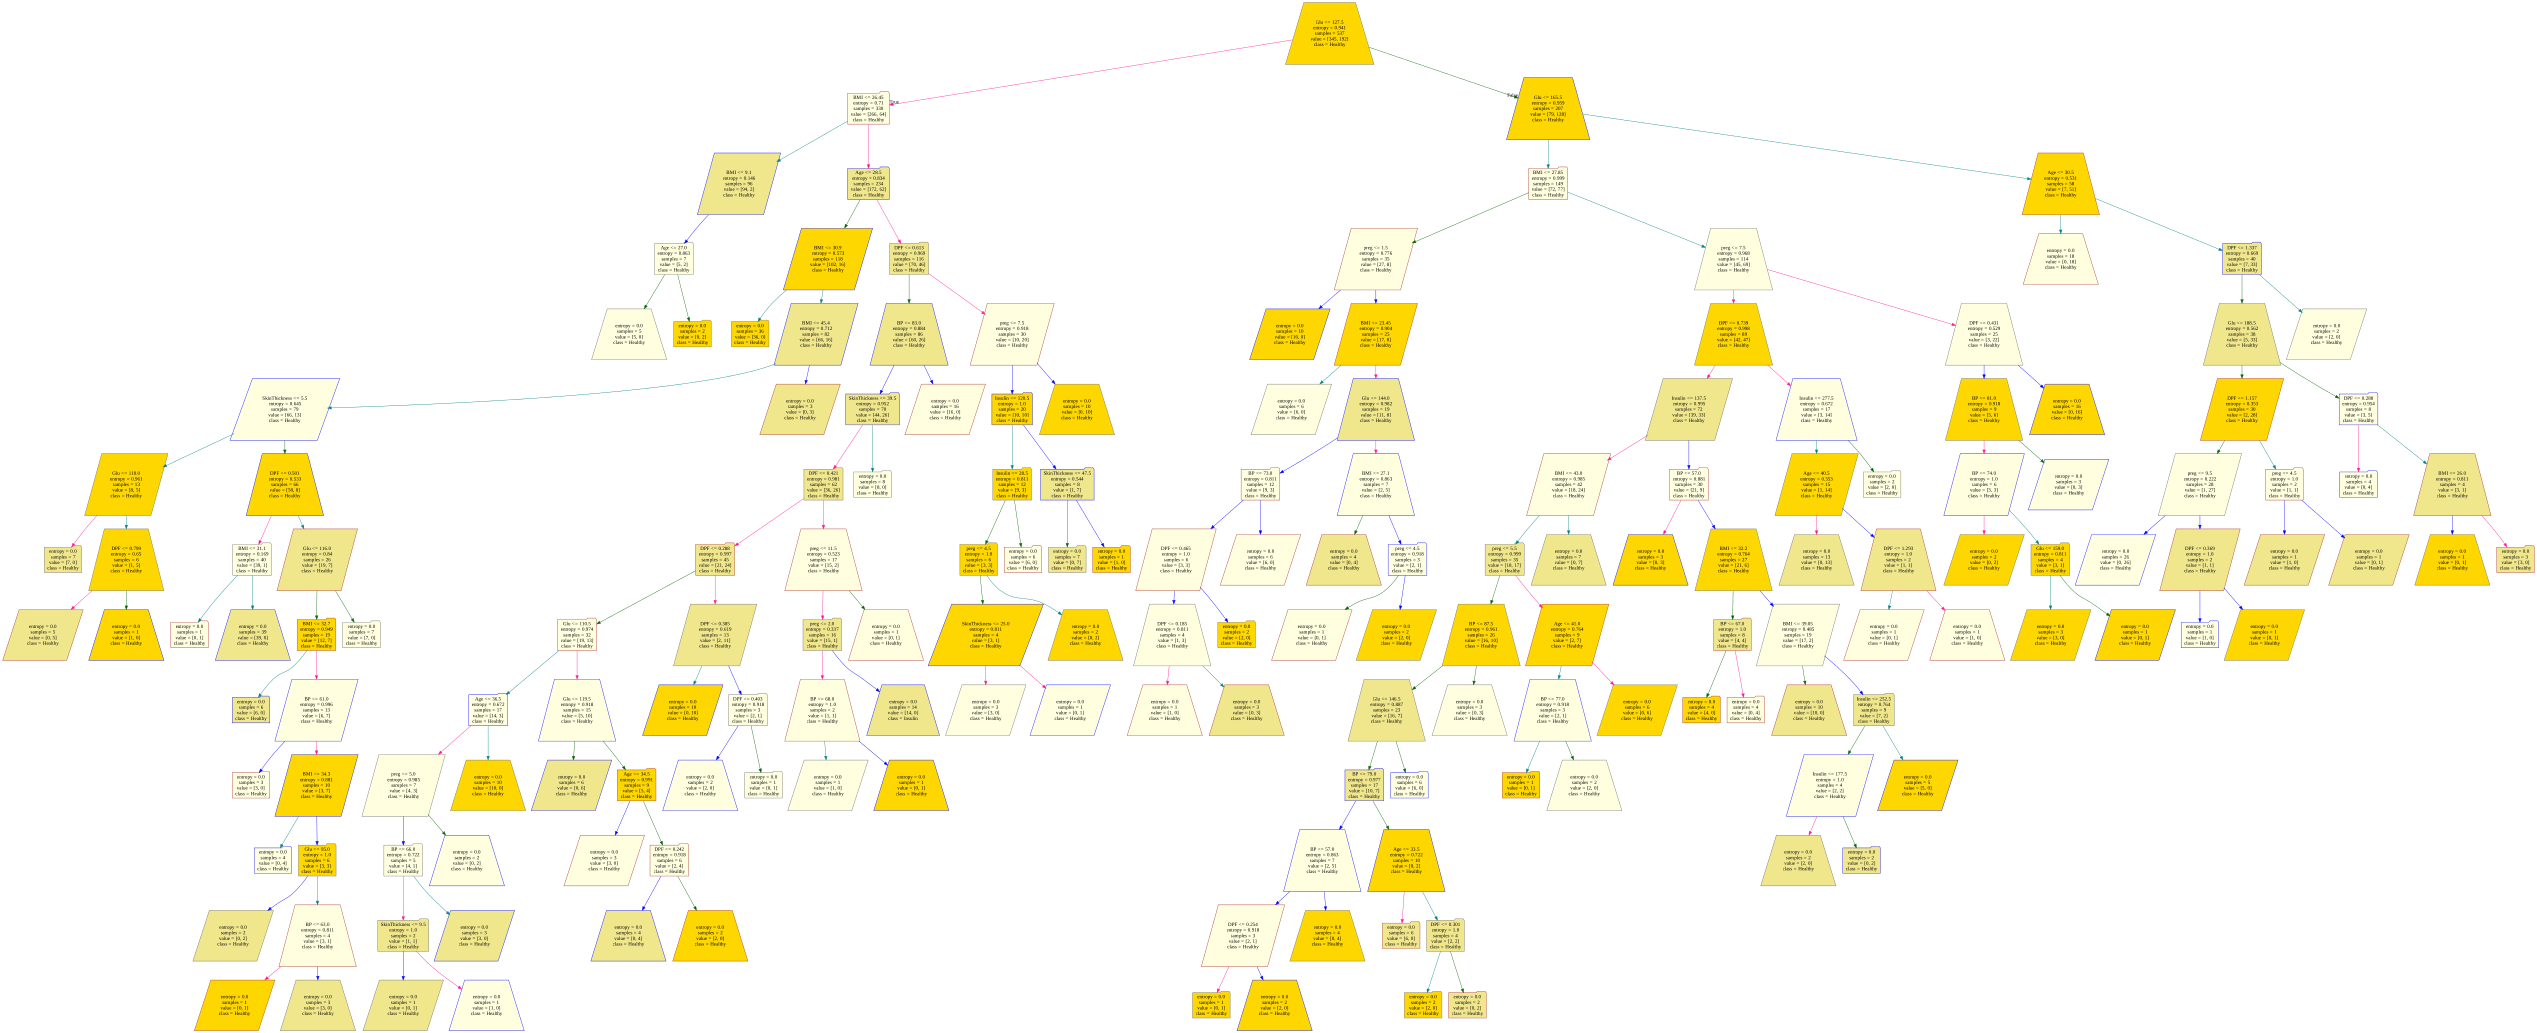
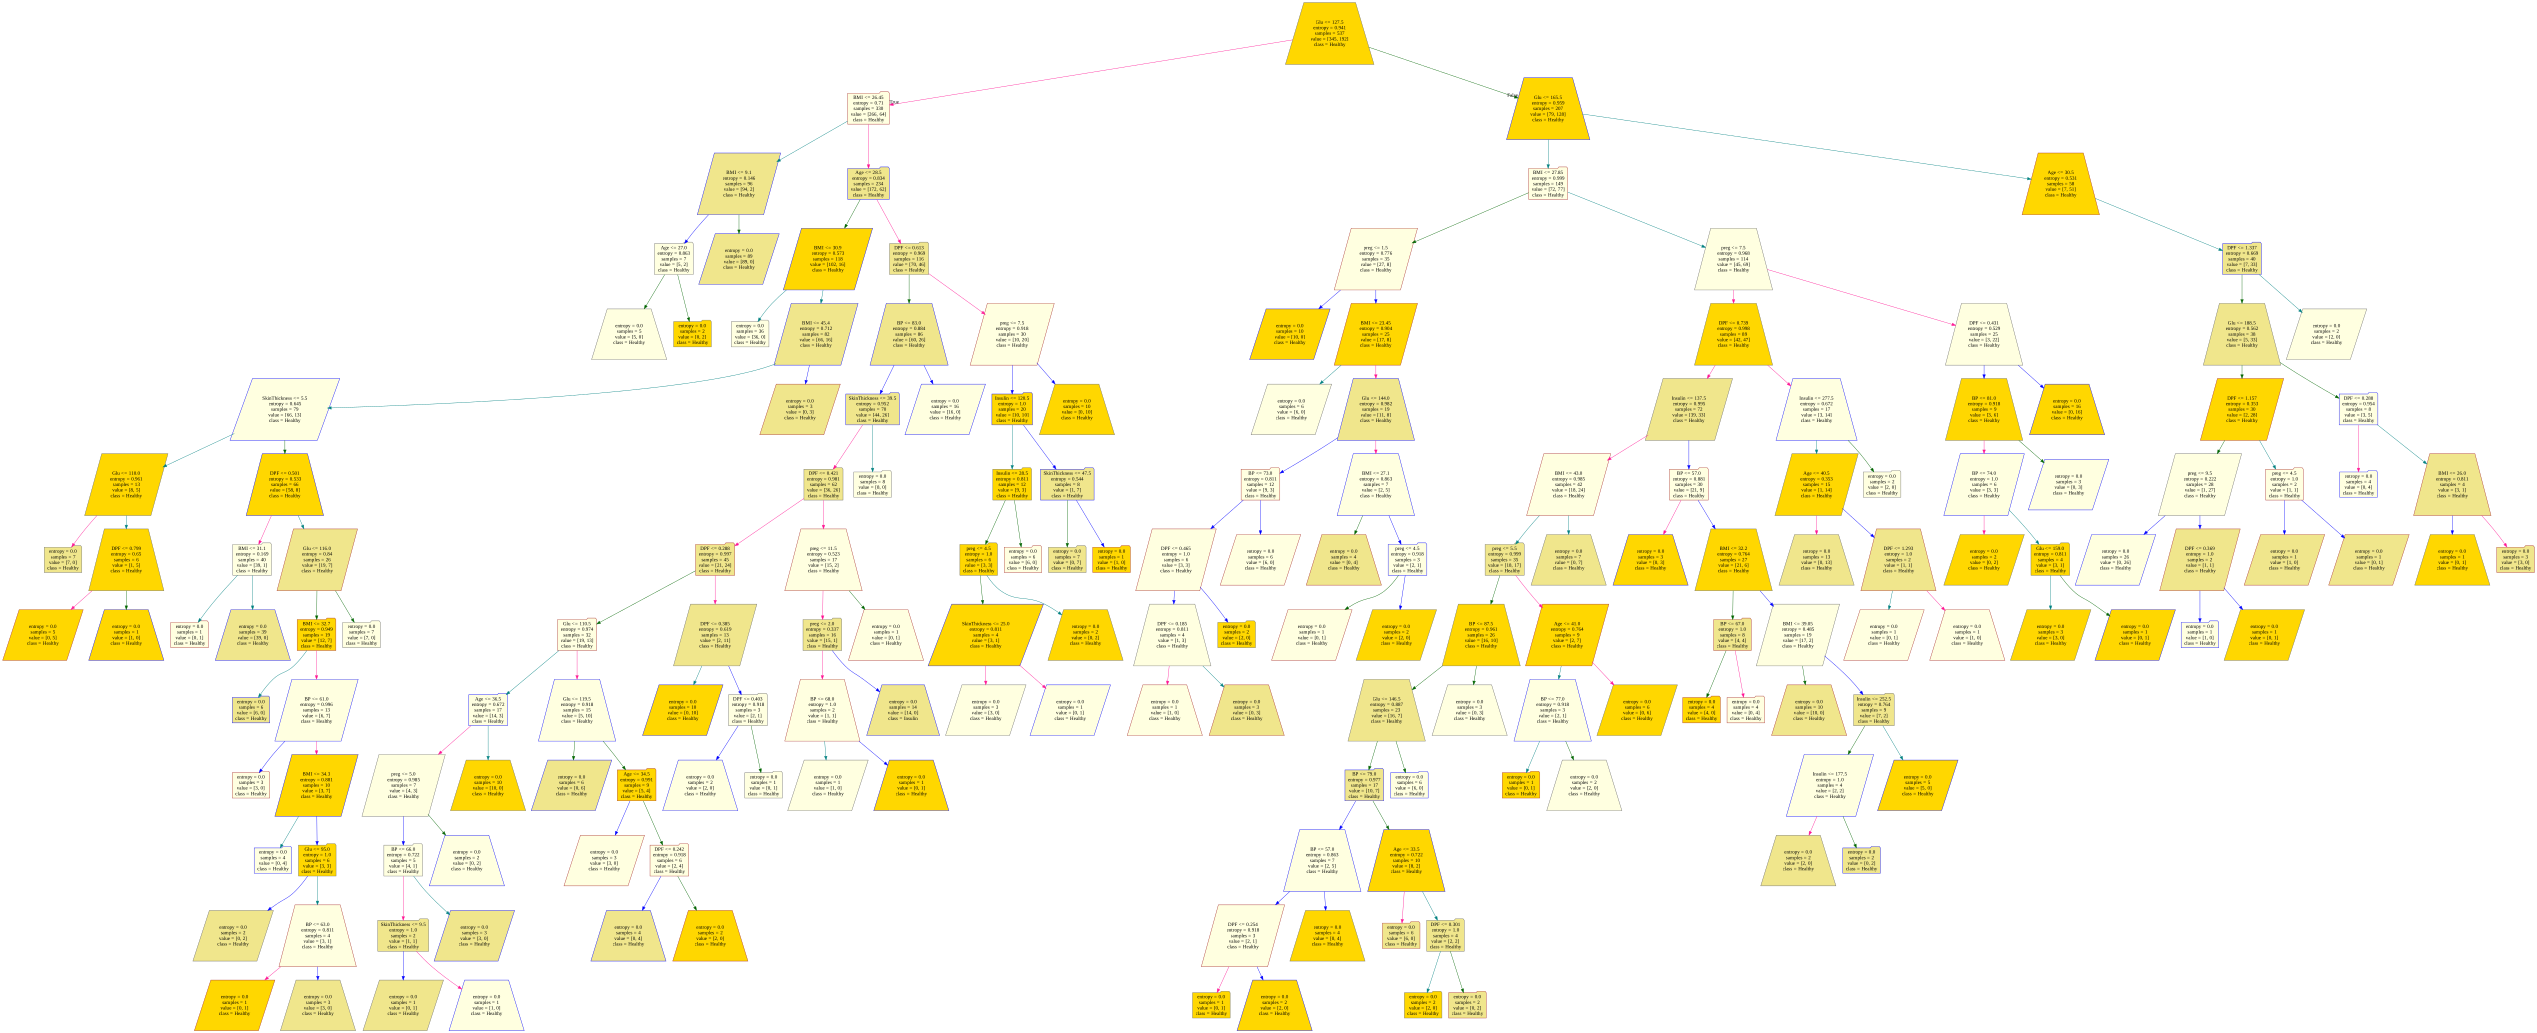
node "entropy = 0.0 samples = 89 value = [89, 0] class = Healthy": added
node "entropy = 0.0 samples = 18 value = [0, 18] class = Healthy": removed
node "entropy = 0.0 samples = 36 value = [36, 0] class = Healthy": fillcolor gold -> lightyellow
node "entropy = 0.0 samples = 16 value = [16, 0] class = Healthy": color brown -> blue
node "entropy = 0.0 samples = 5 value = [0, 5] class = Healthy": fillcolor khaki -> gold
